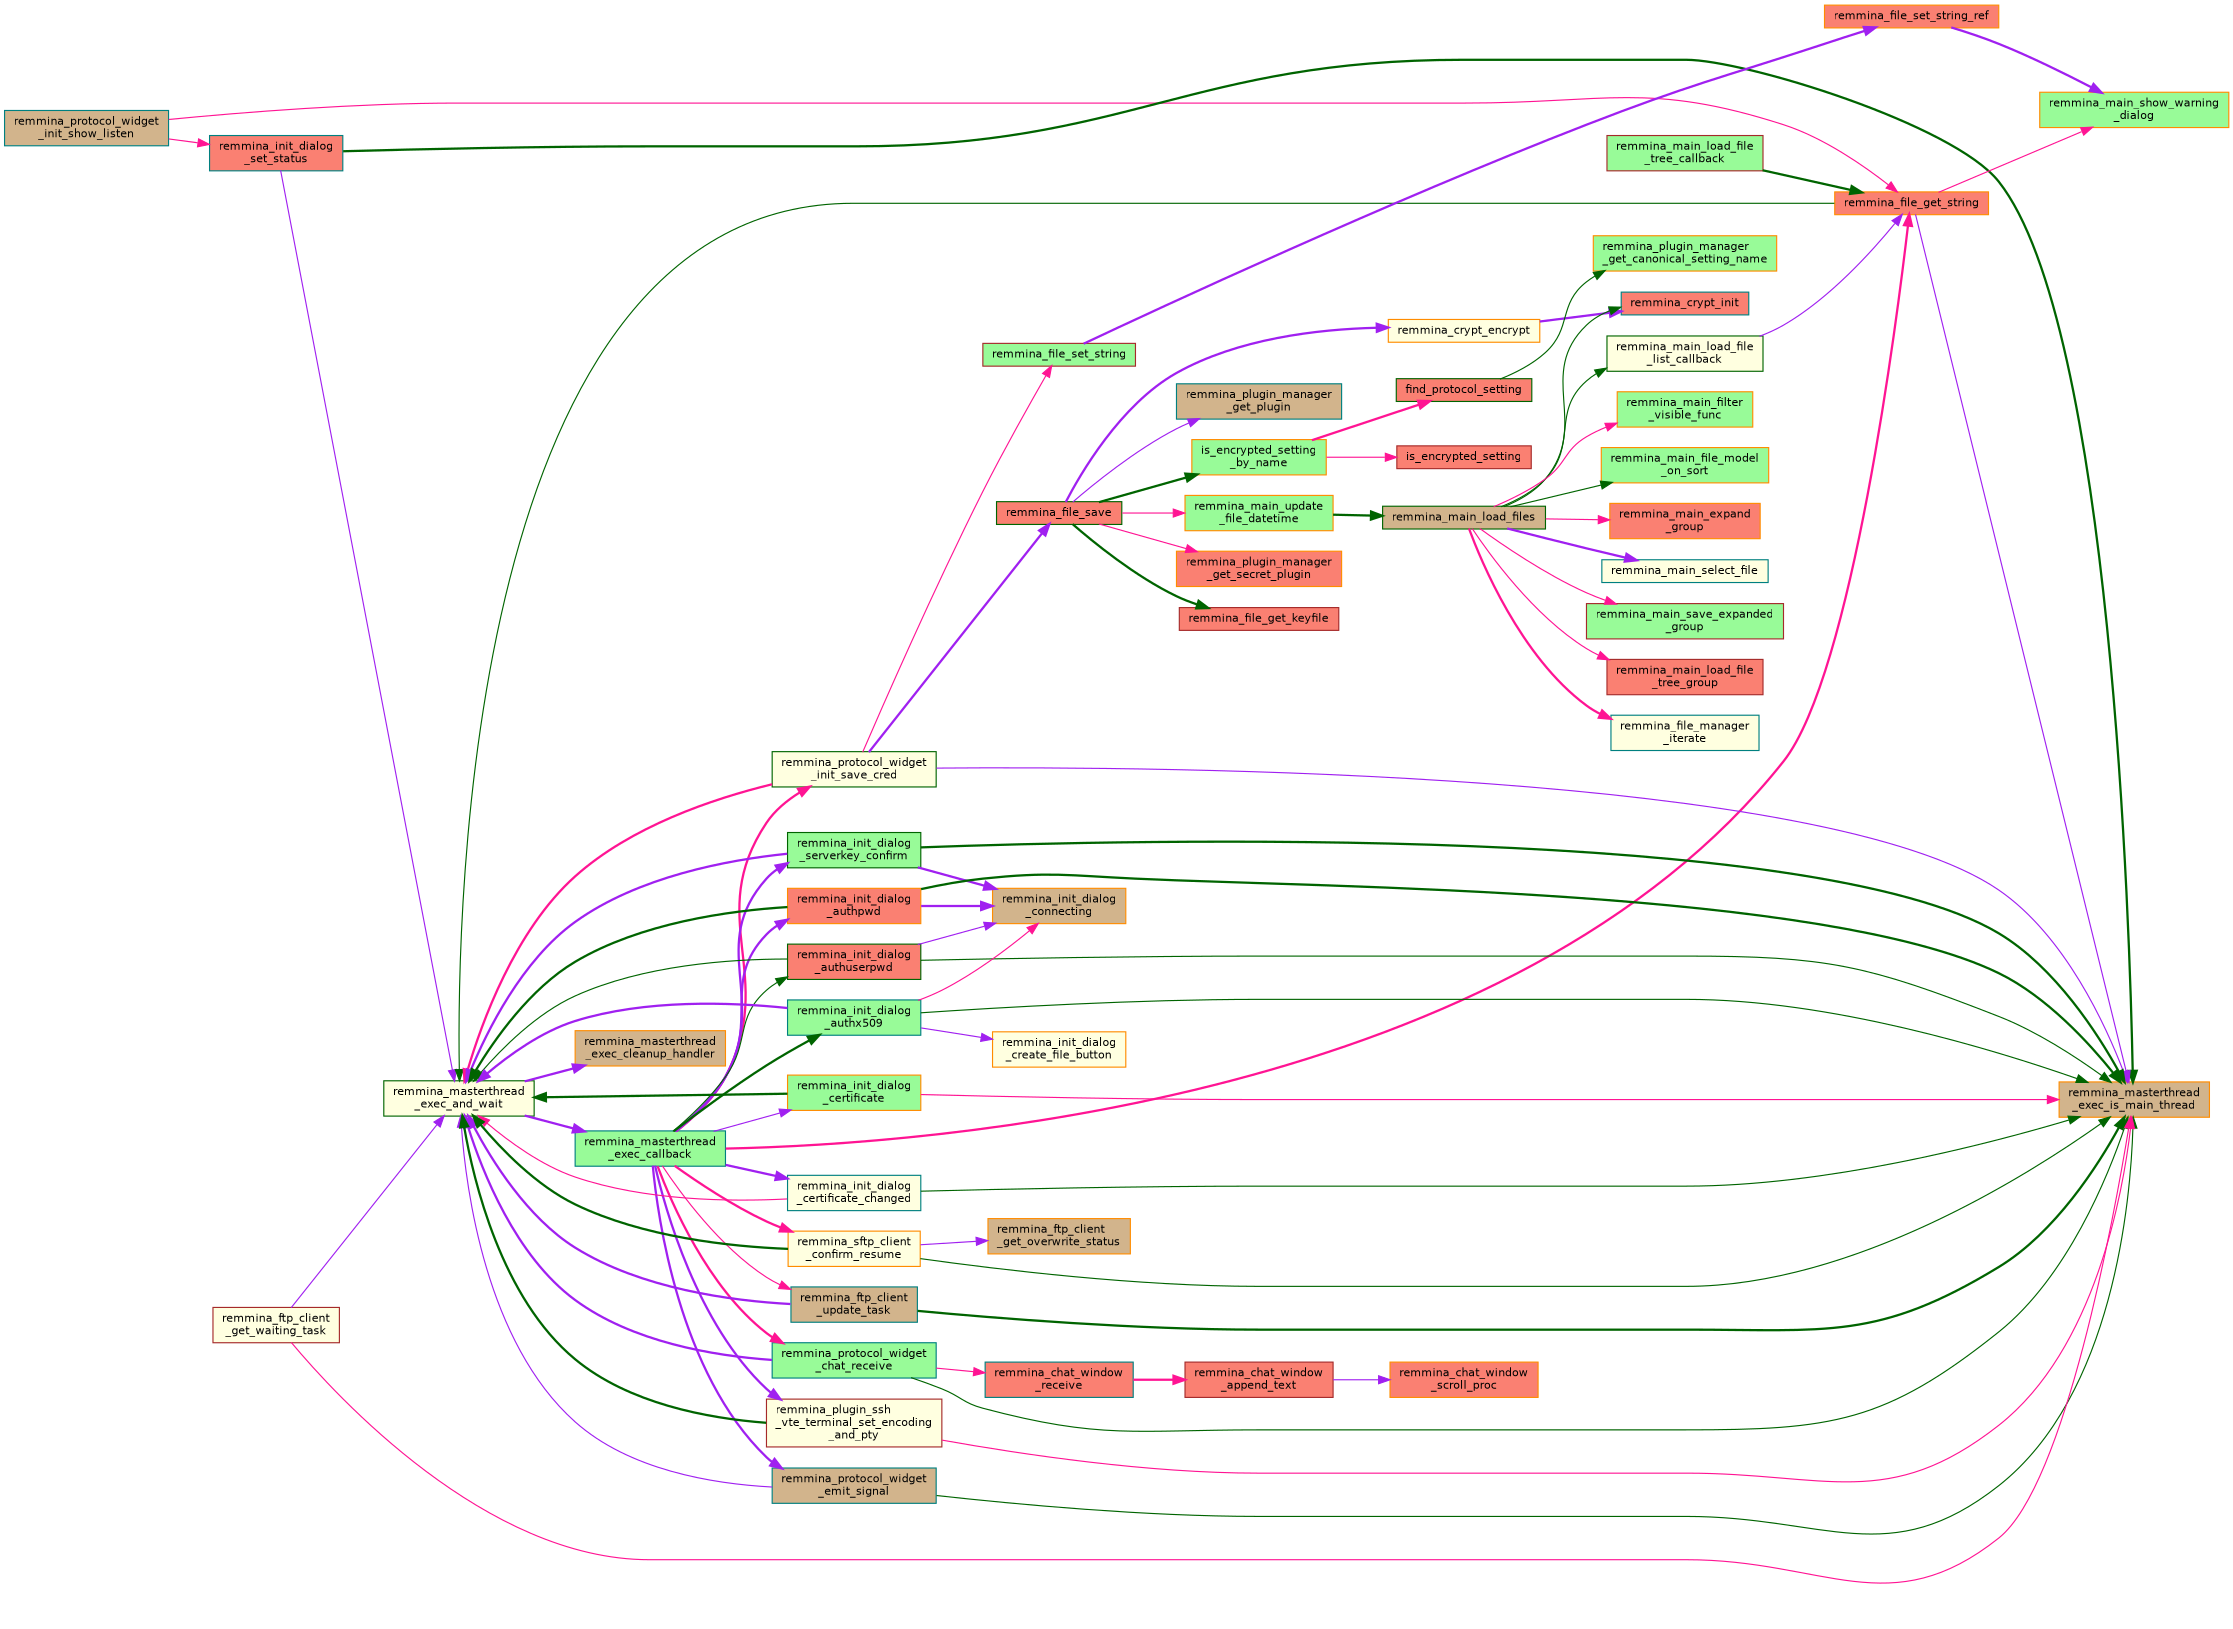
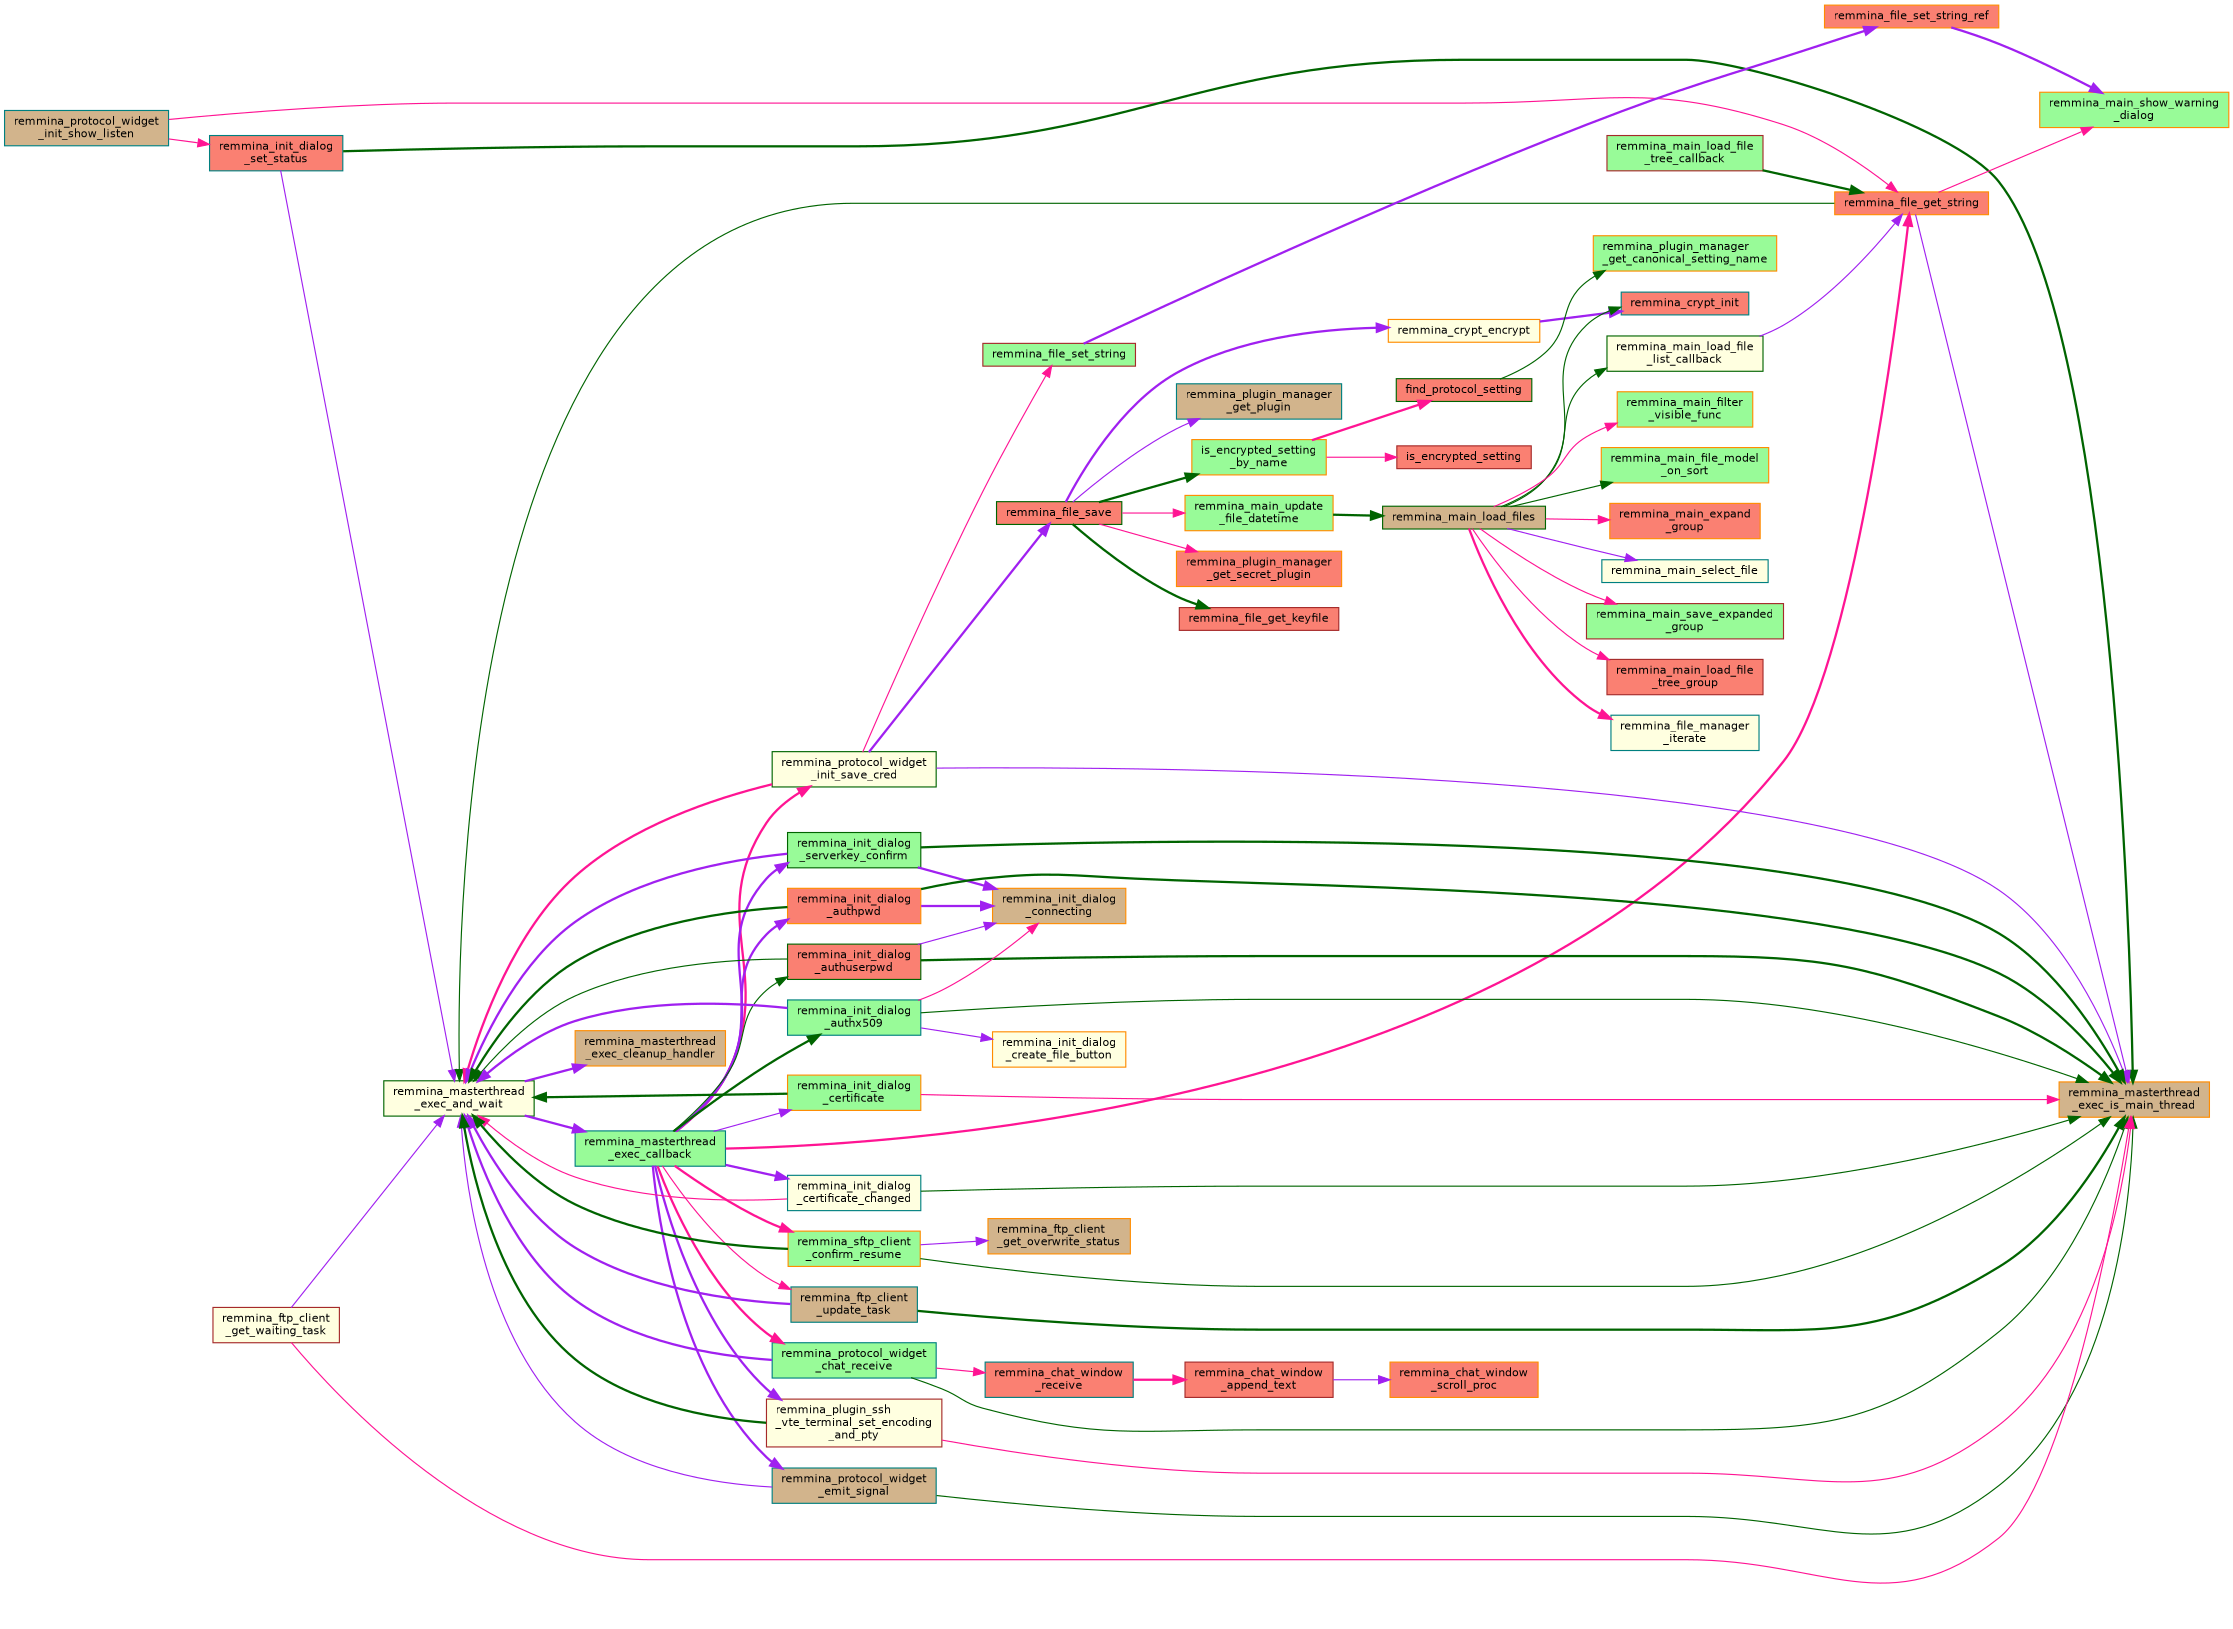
edge "remmina_main_load_files" -> "remmina_main_select_file": style bold -> solid
edge "remmina_init_dialog _authuserpwd" -> "remmina_masterthread _exec_is_main_thread": style solid -> bold
node "remmina_sftp_client _confirm_resume": fillcolor lightyellow -> palegreen
